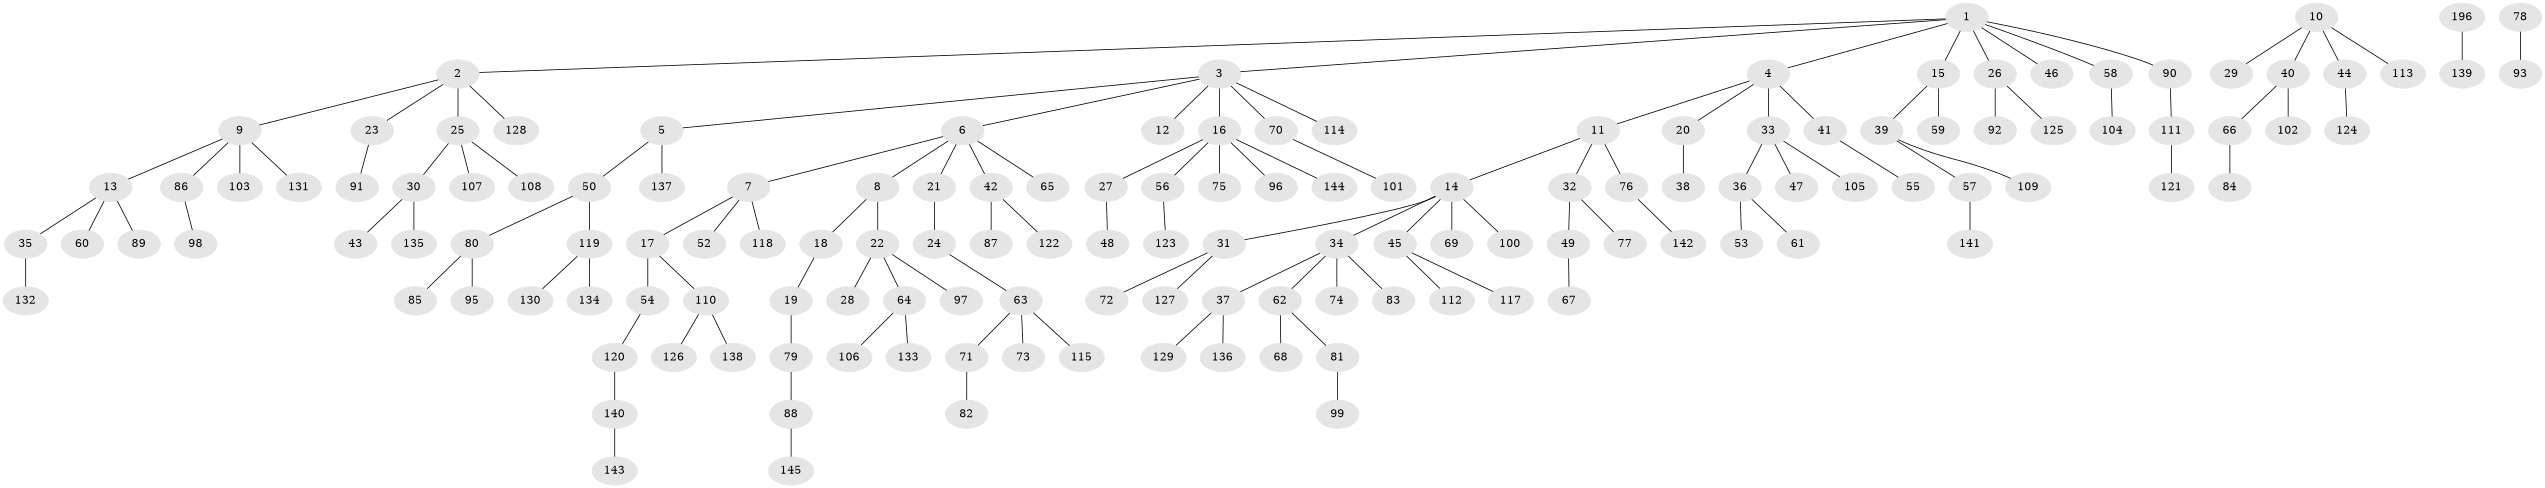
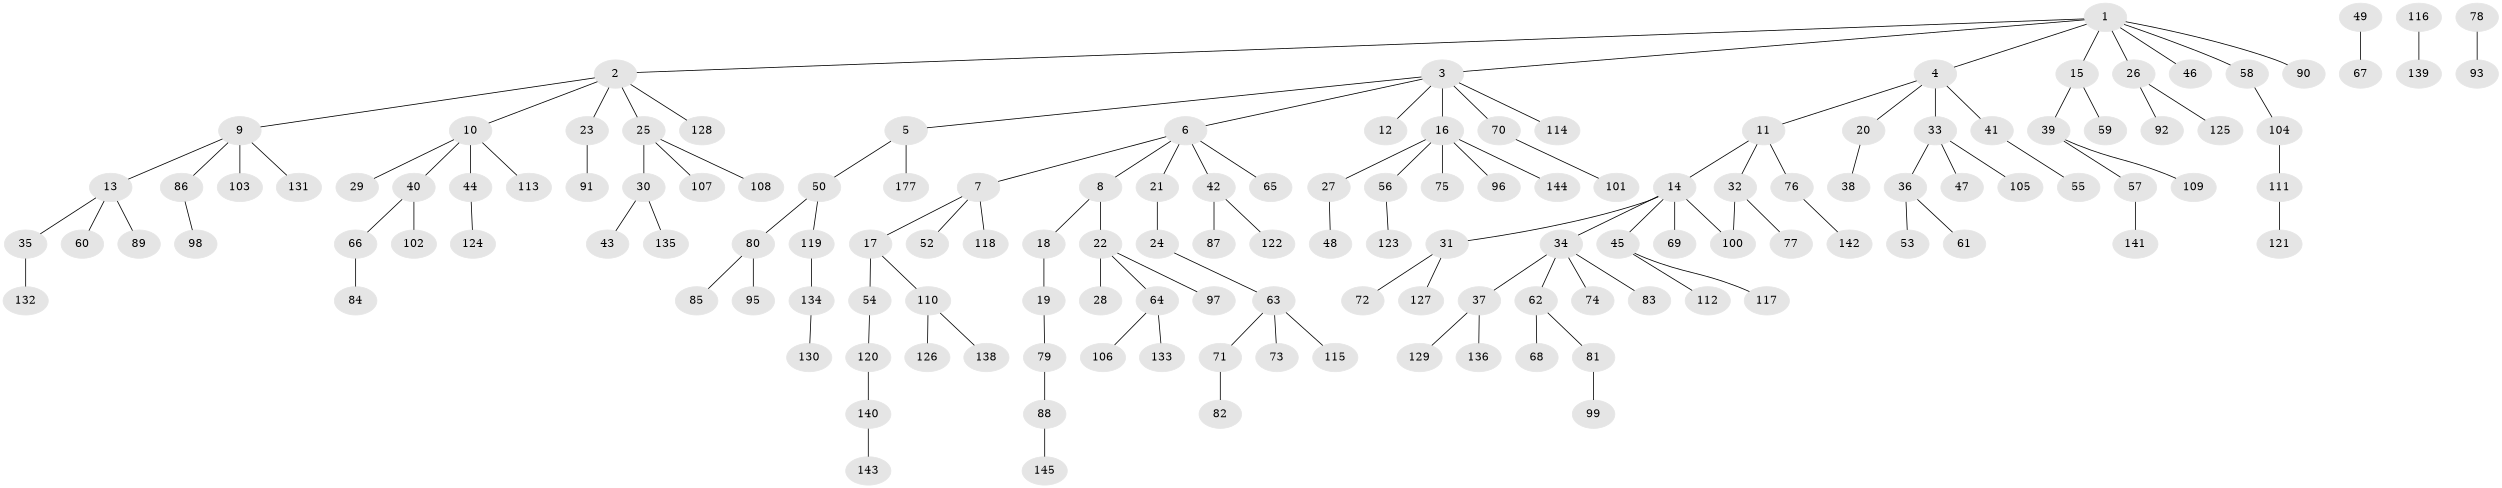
node "196": label "196" -> "116"
edge "2" -- "10": added
edge "90" -- "111": now "104" -- "111"
node "137": label "137" -> "177"
edge "32" -- "49": now "32" -- "100"
edge "119" -- "130": now "134" -- "130"
